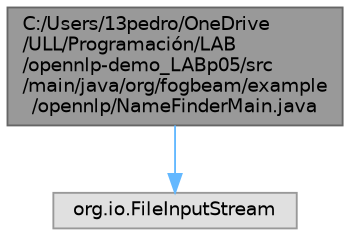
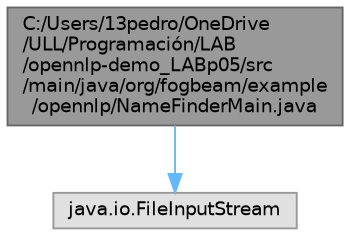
node "org.io.FileInputStream": label "org.io.FileInputStream" -> "java.io.FileInputStream"
